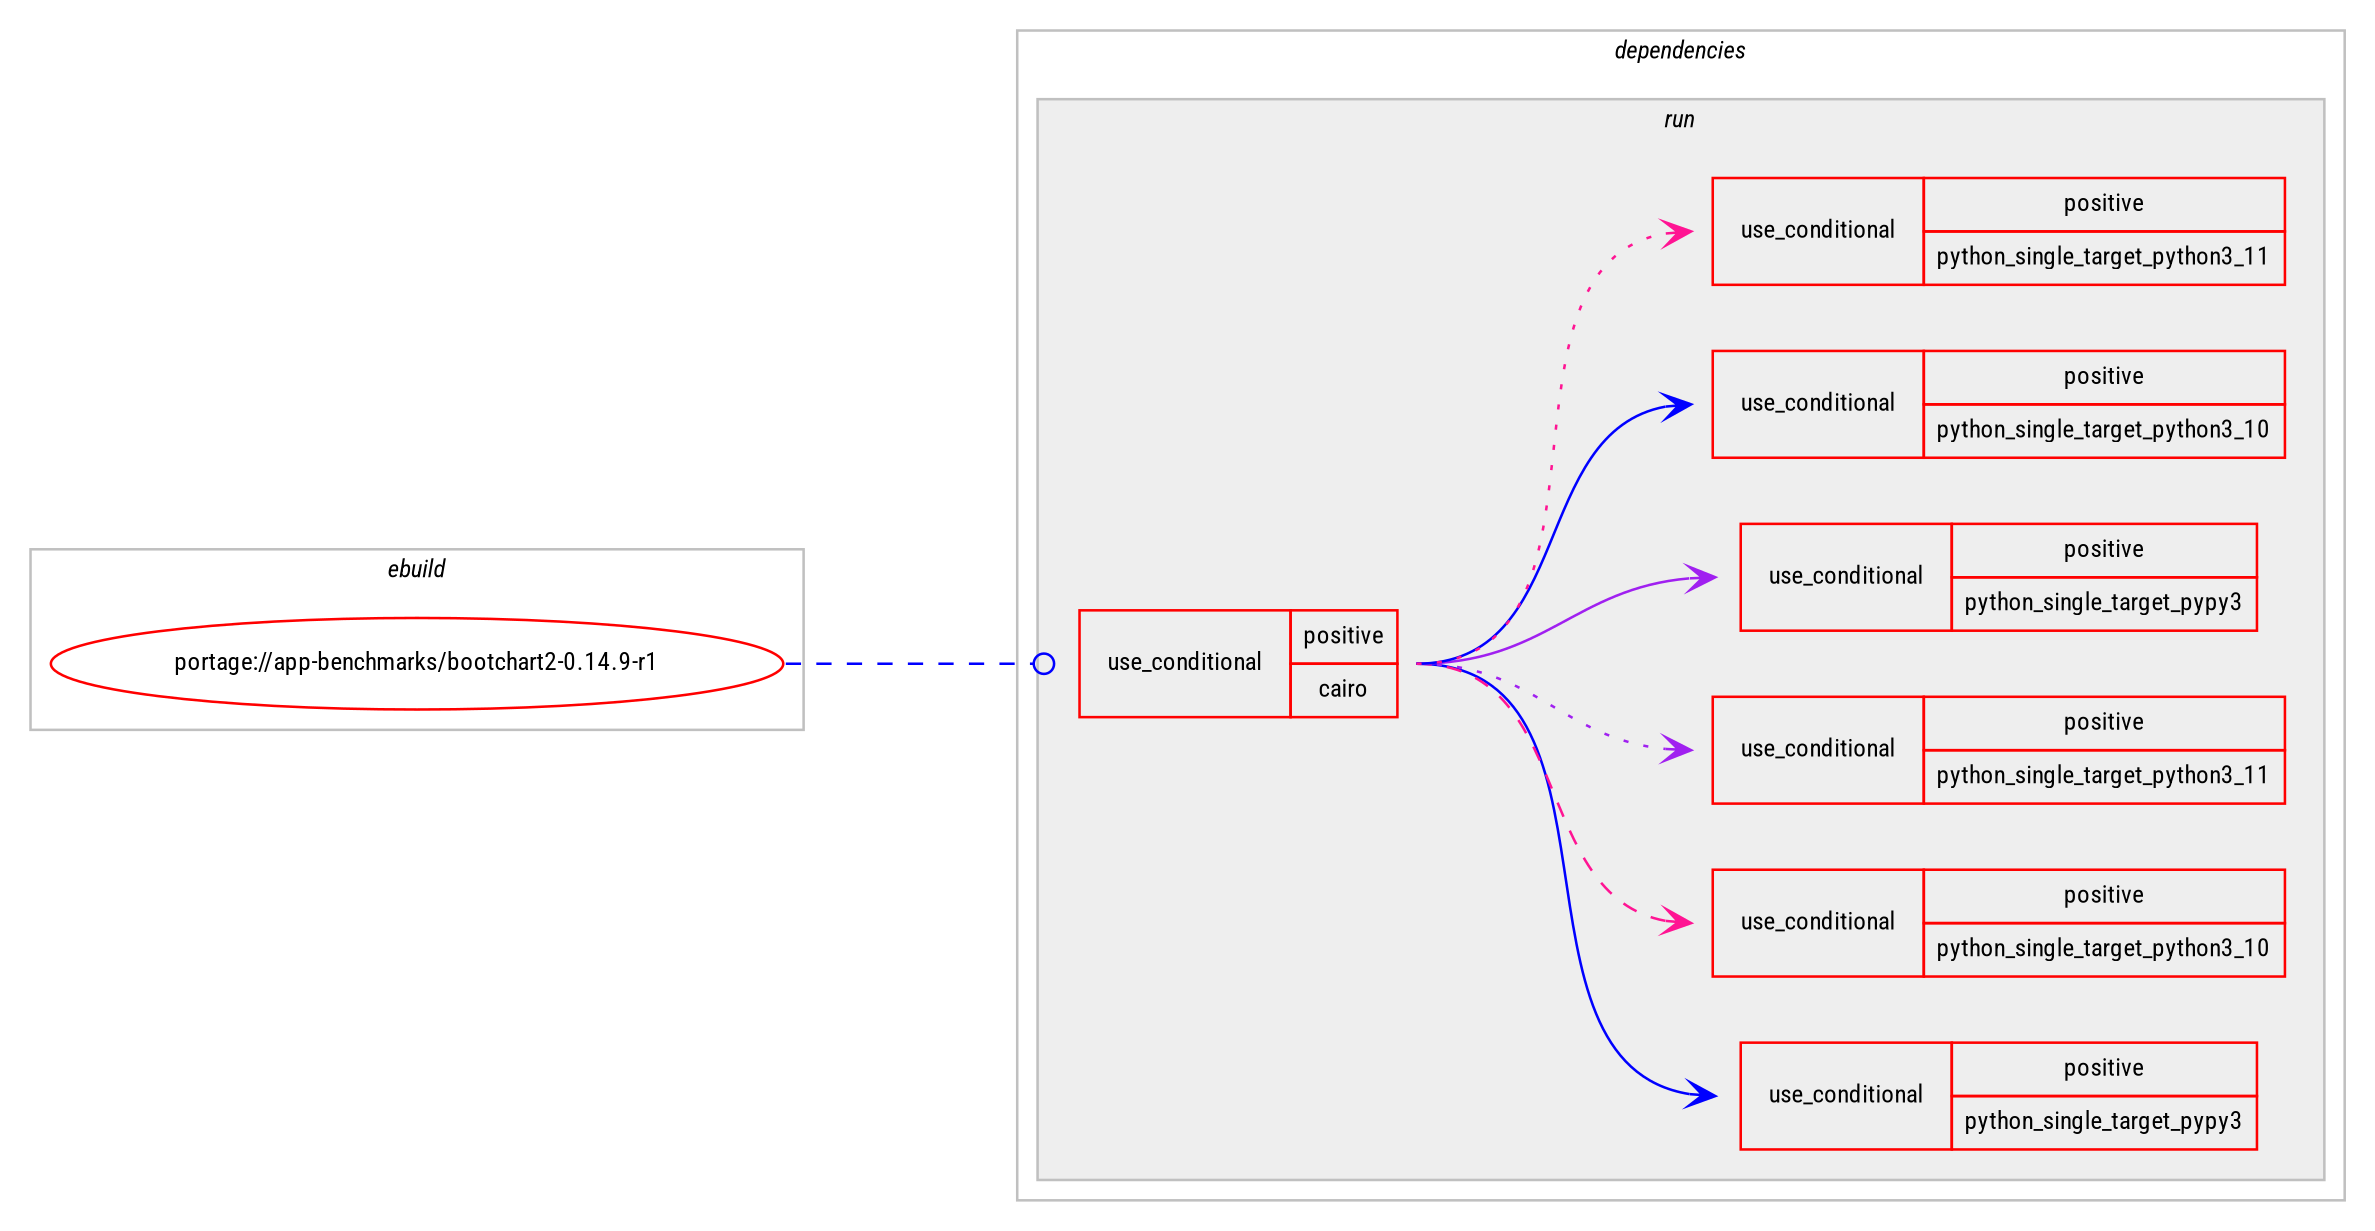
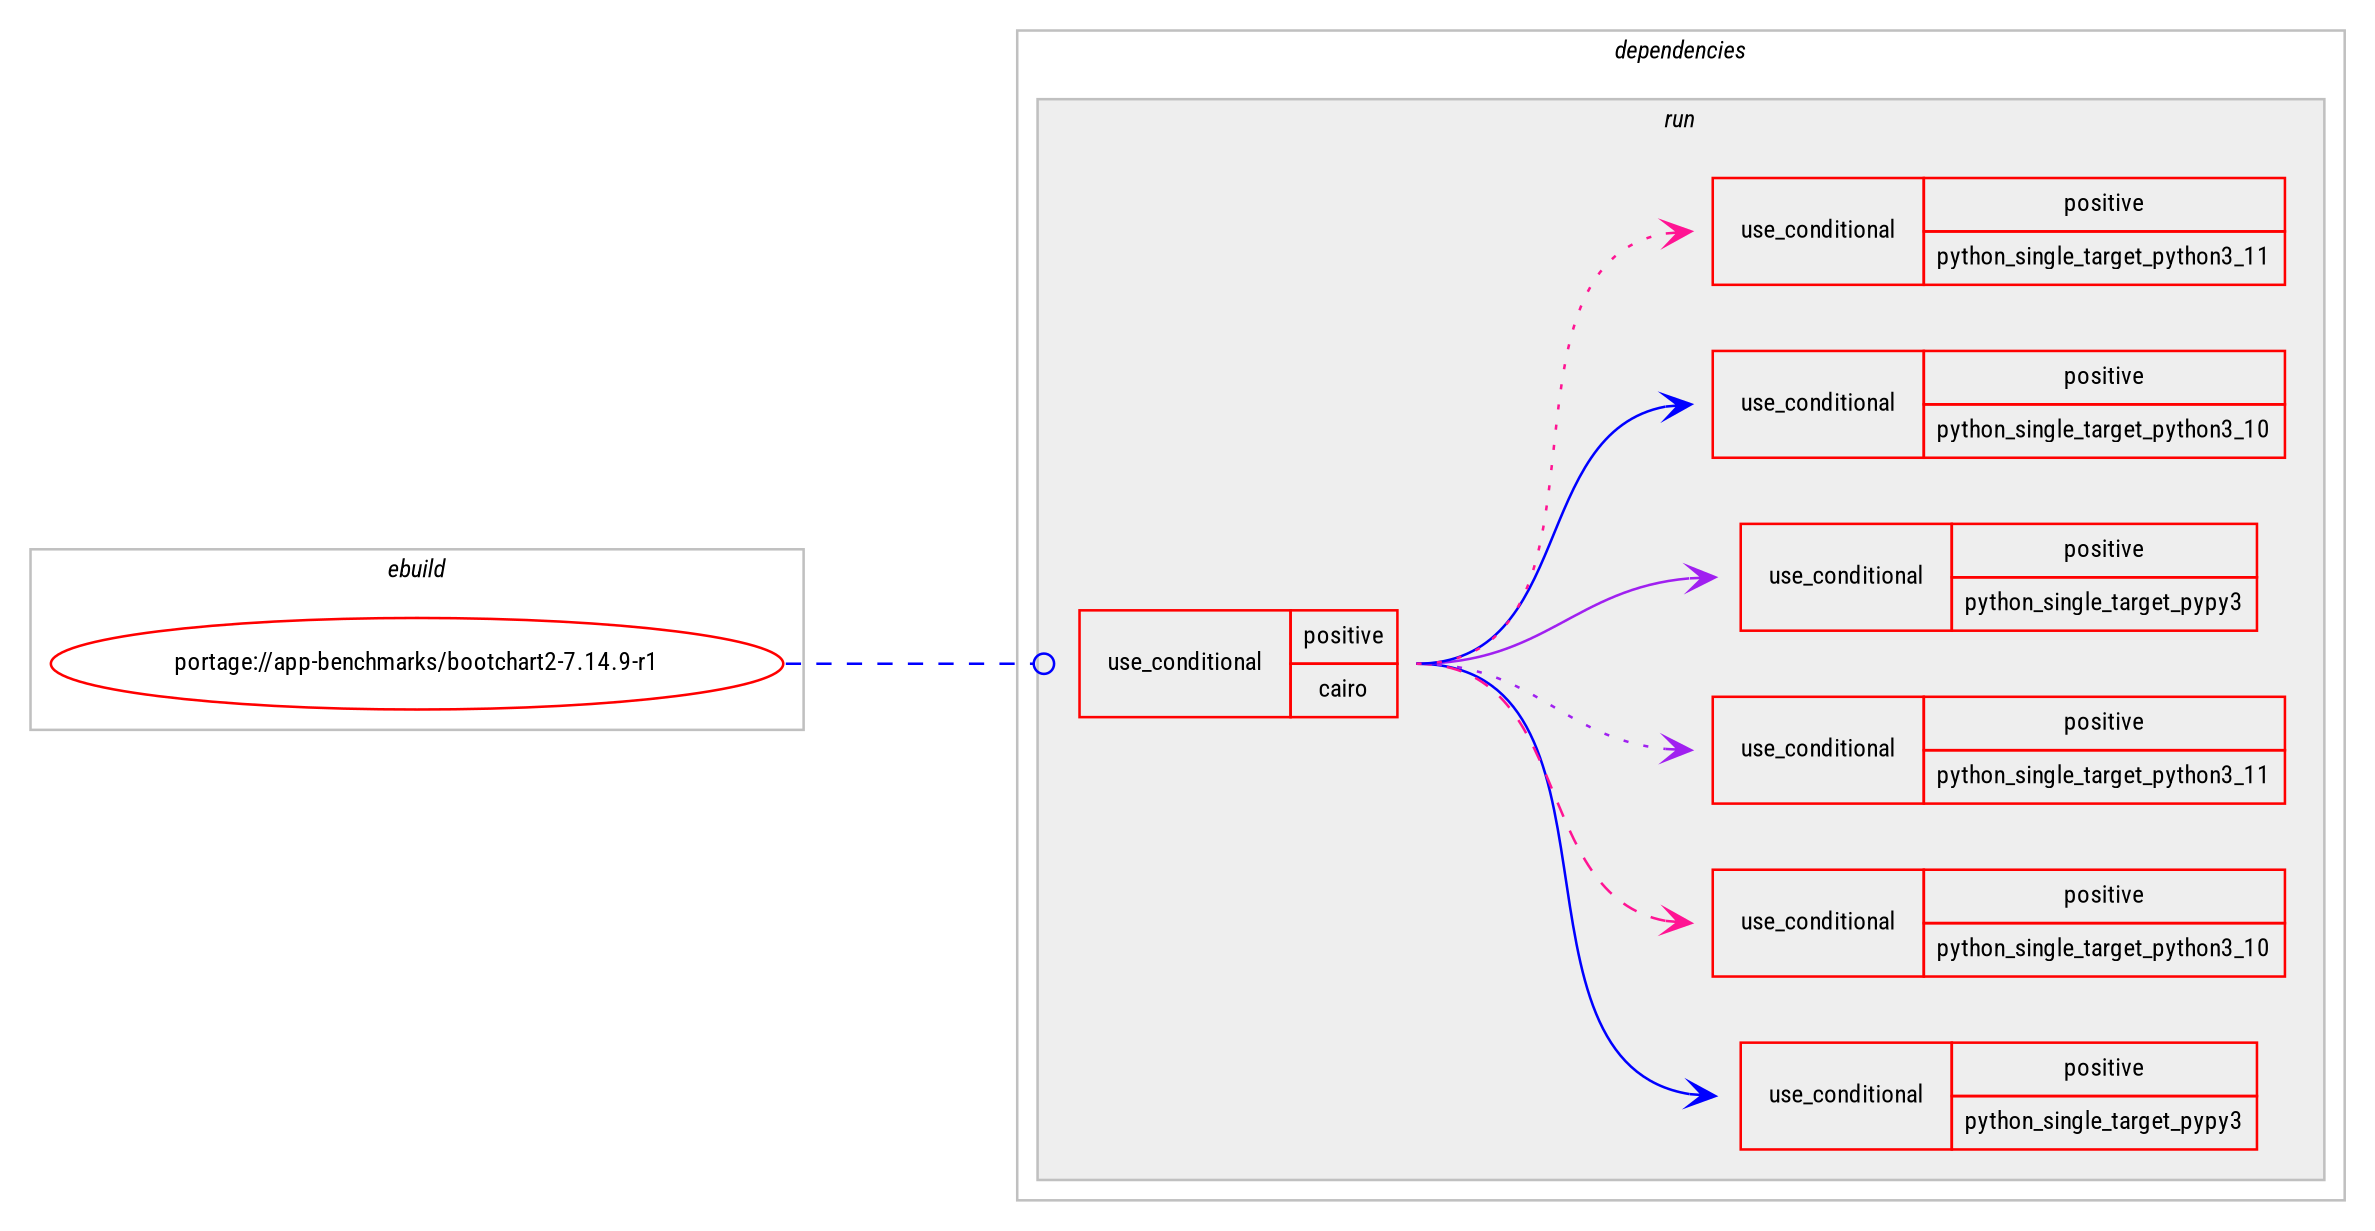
node "portage://app-benchmarks/bootchart2-0.14.9-r1": label "portage://app-benchmarks/bootchart2-0.14.9-r1" -> "portage://app-benchmarks/bootchart2-7.14.9-r1"
